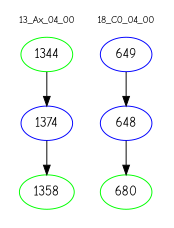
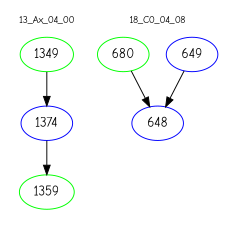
cluster "18_C0_04_00": label "18_C0_04_00" -> "18_C0_04_08"
node "1344": label "1344" -> "1349"
edge "648" -> "680": reversed
node "1358": label "1358" -> "1359"
